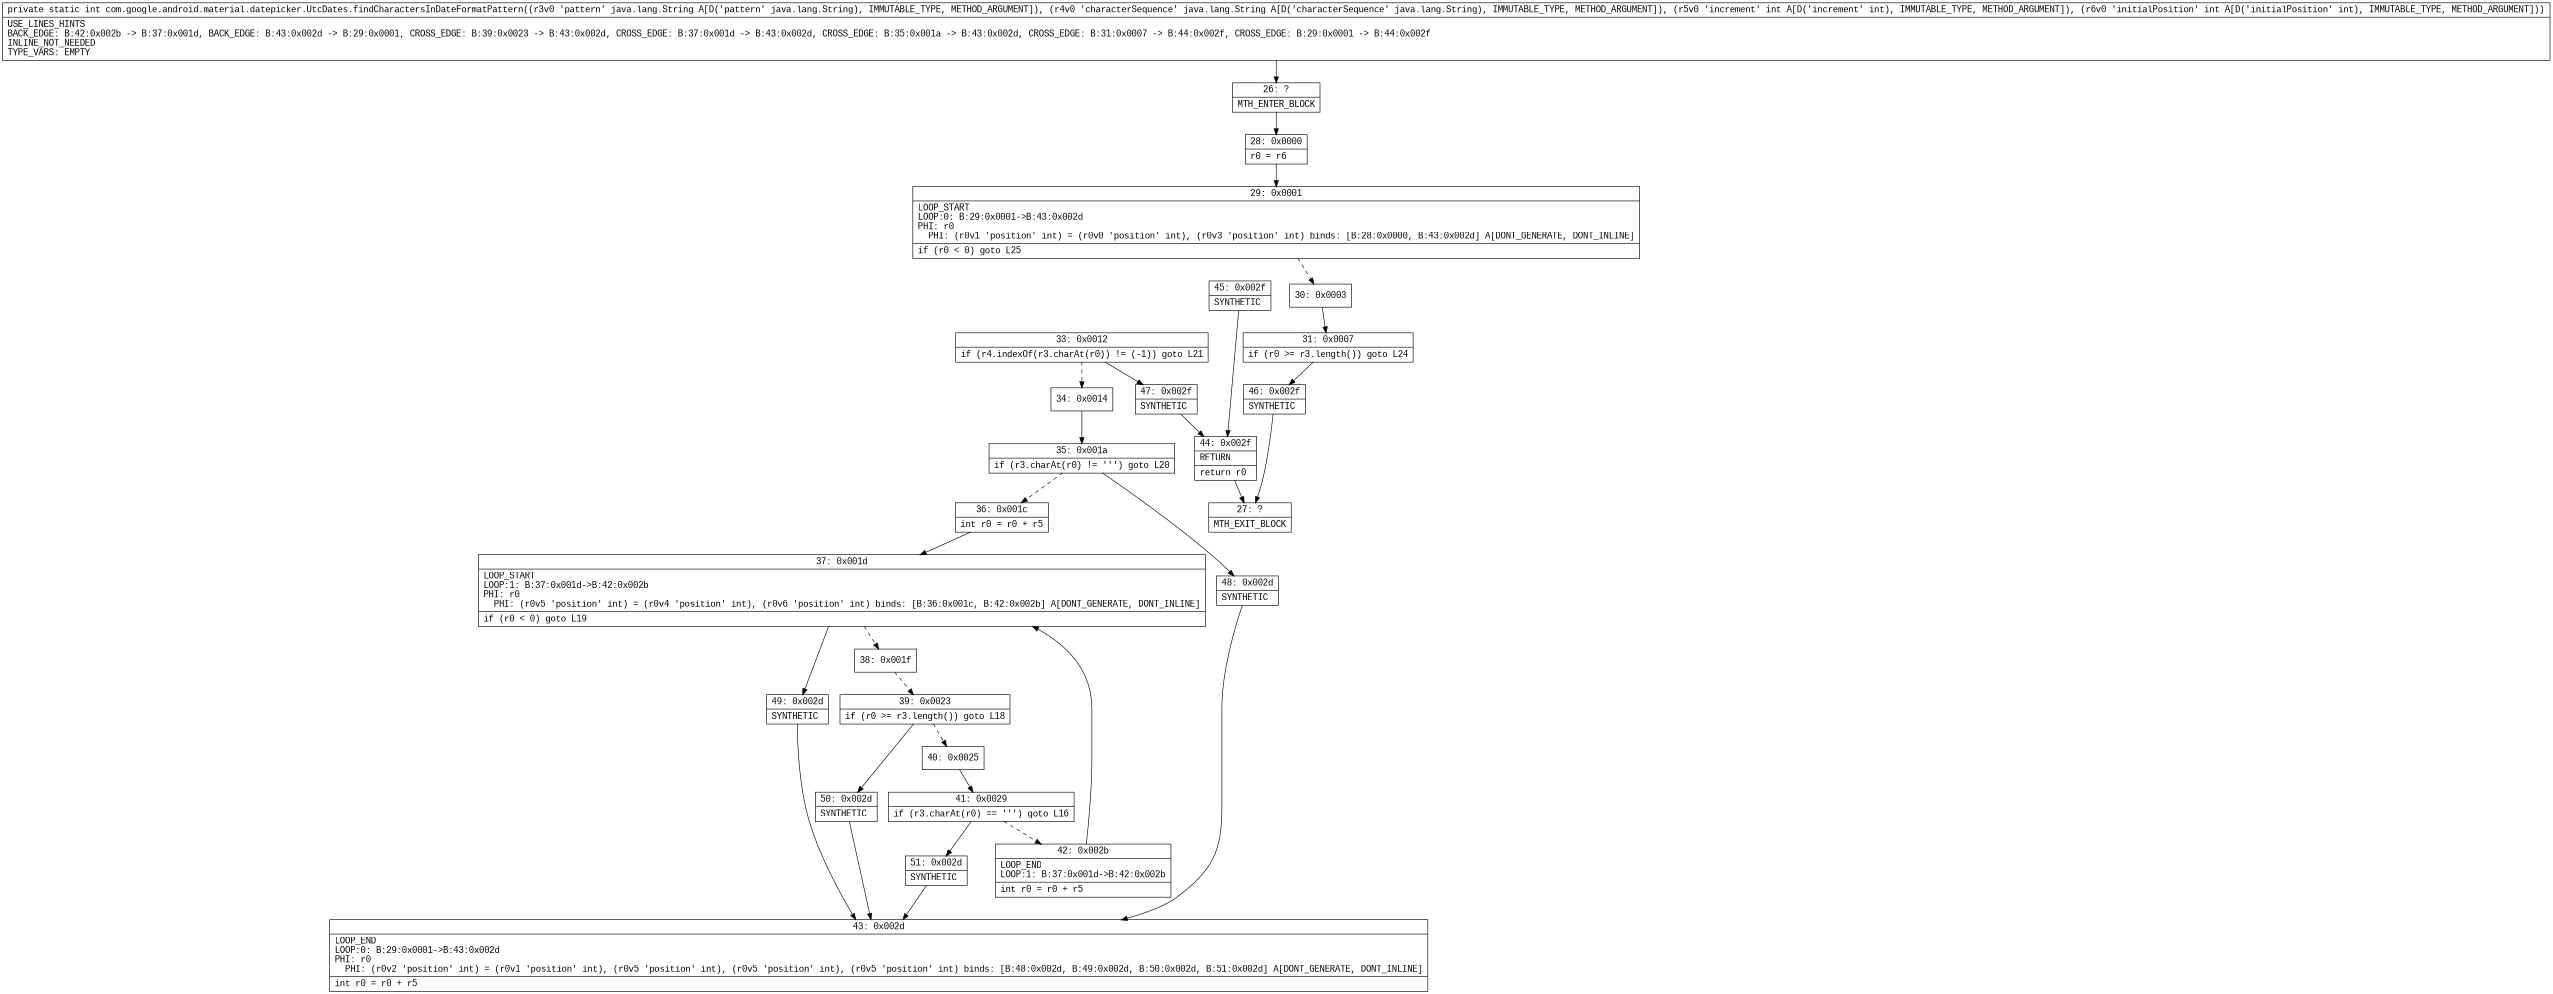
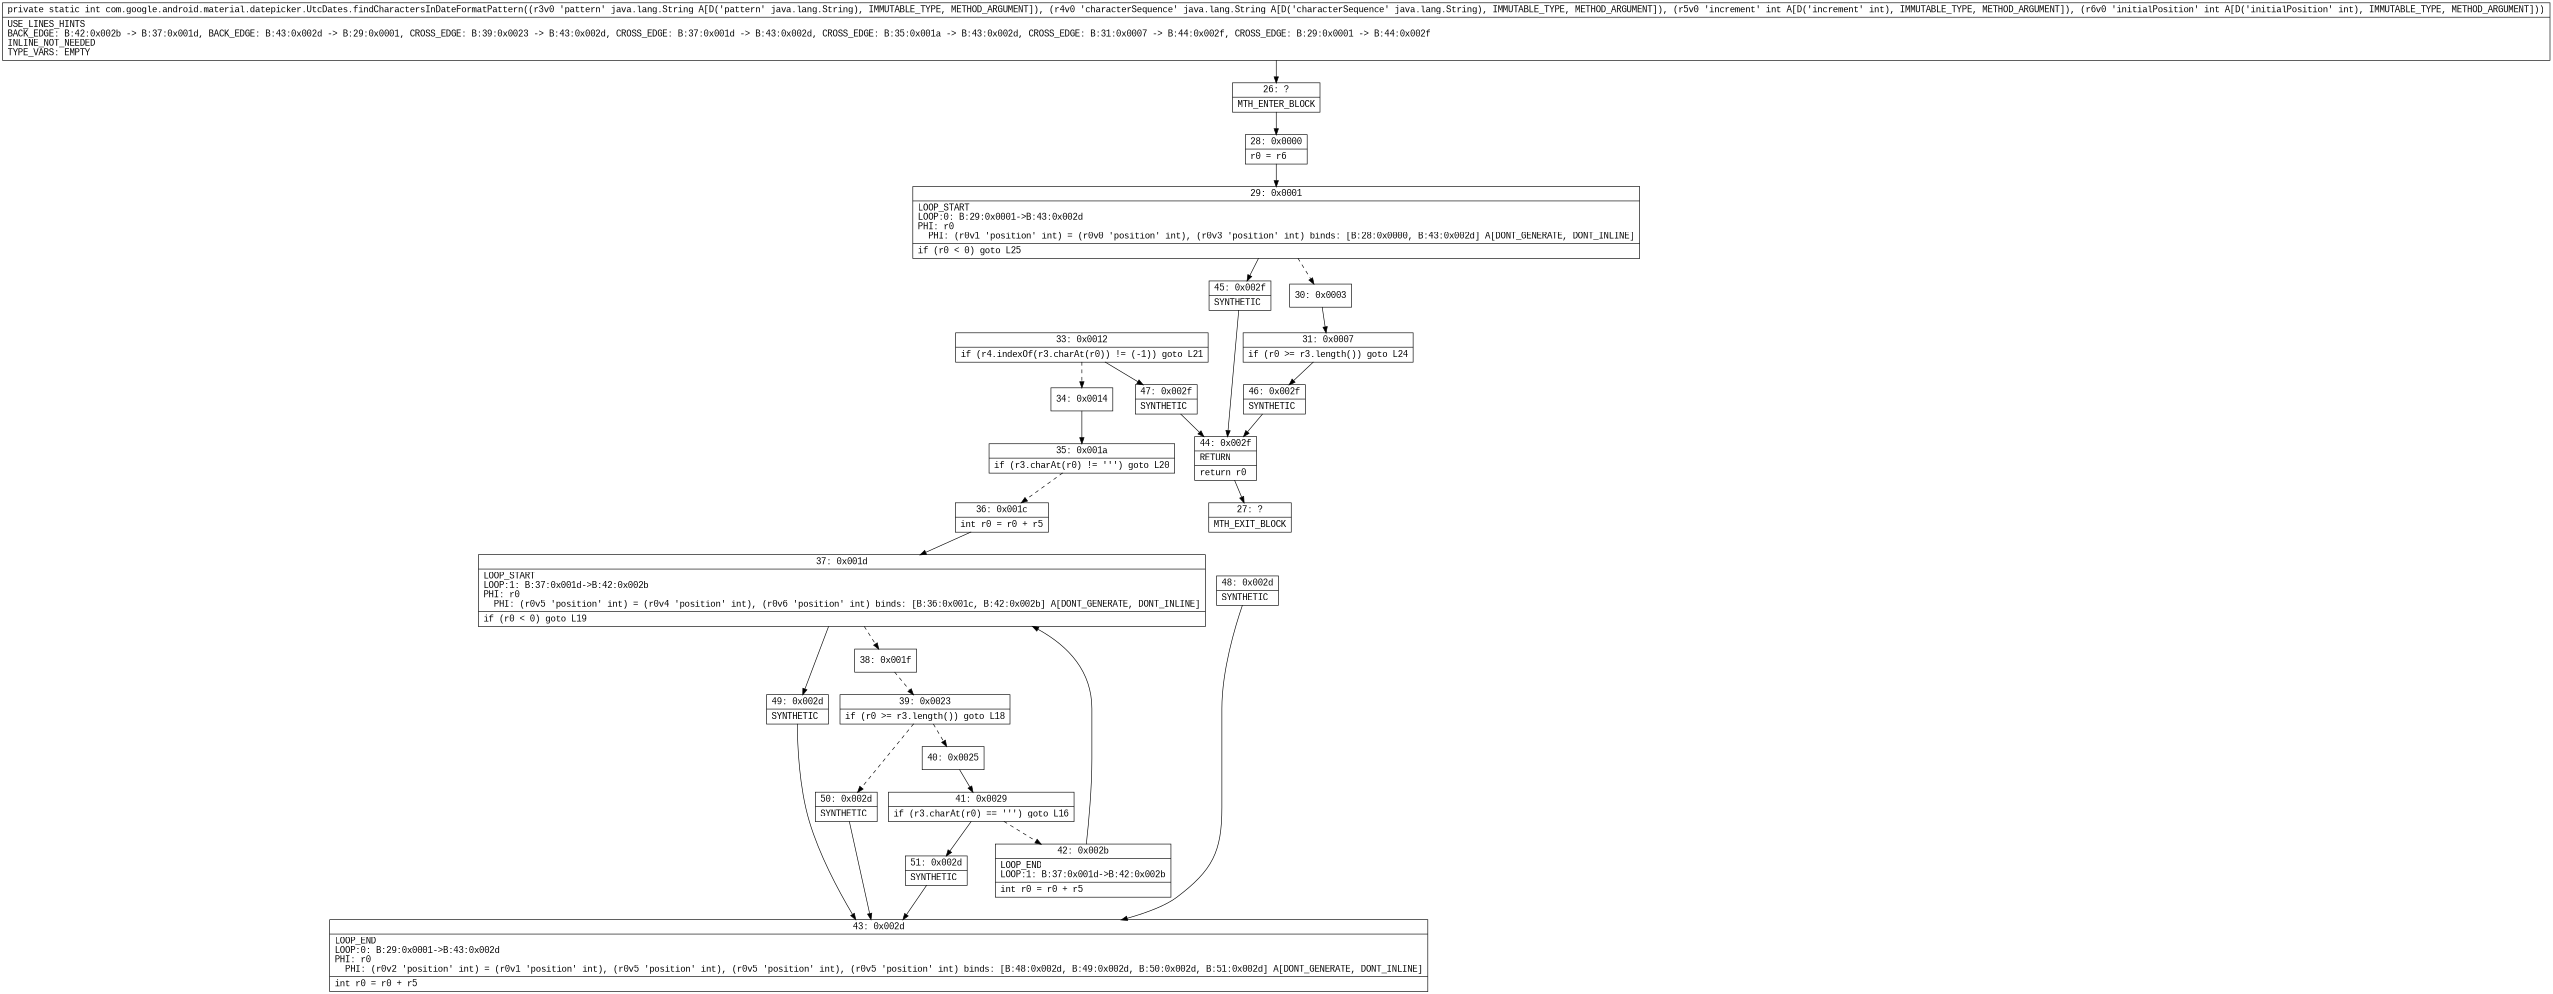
edge "29: 0x0001" -> "45: 0x002f": added
edge "46: 0x002f" -> "27: ?": now "46: 0x002f" -> "44: 0x002f"
edge "35: 0x001a" -> "48: 0x002d": removed
edge "39: 0x0023" -> "50: 0x002d": style solid -> dashed
